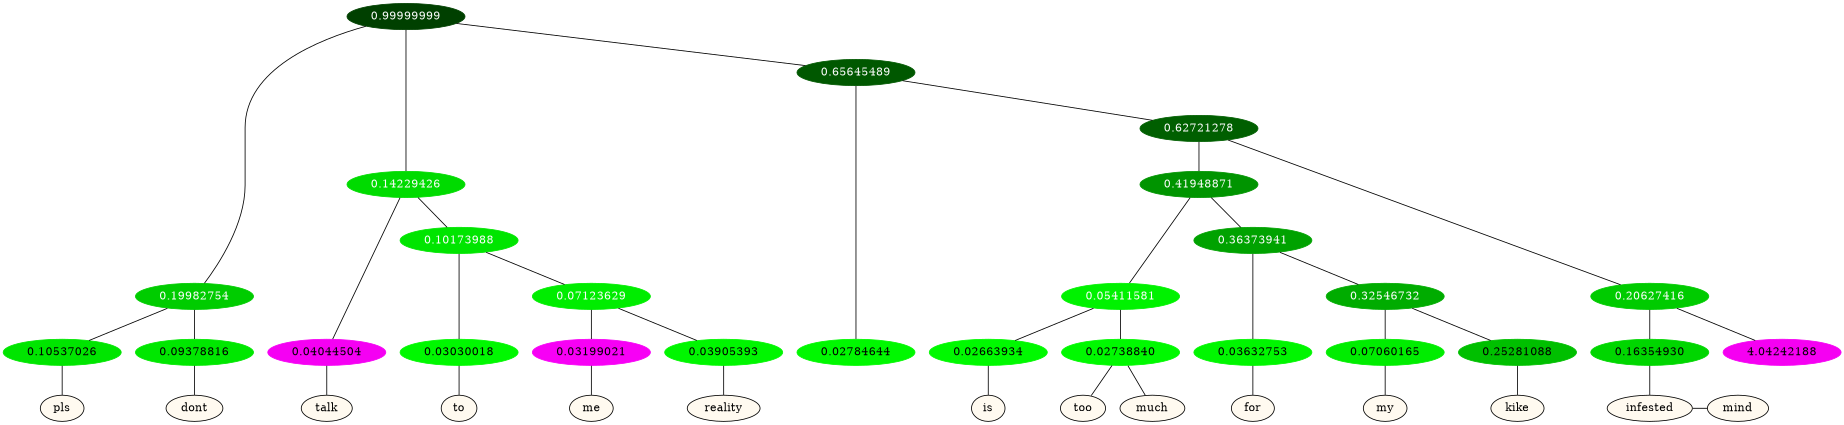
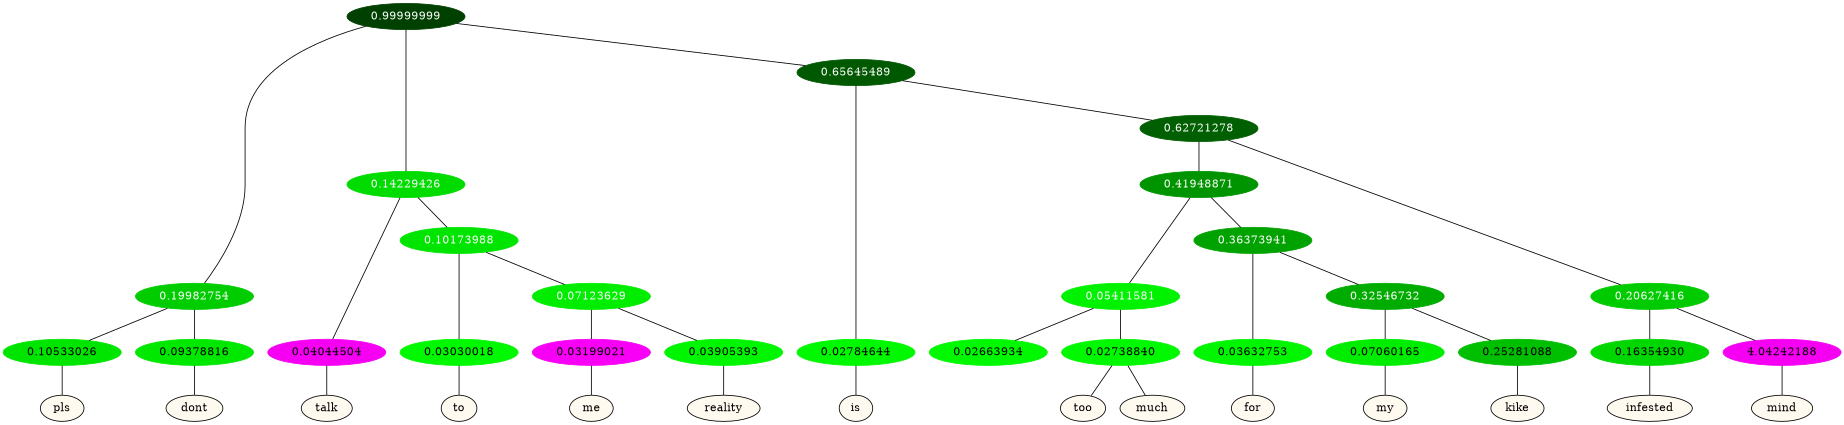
node "0.10537026": label "0.10537026" -> "0.10533026"
edge "0.02663934" -- "is": now "0.02784644" -- "is"
edge "infested" -- "mind": now "4.04242188" -- "mind"
